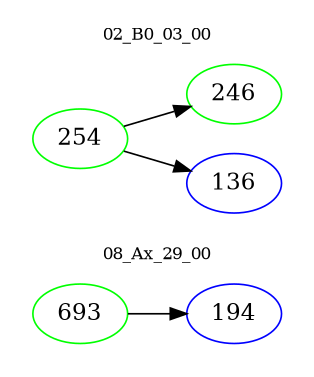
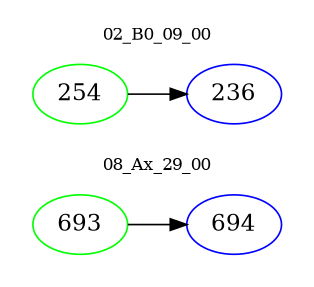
cluster "02_B0_03_00": label "02_B0_03_00" -> "02_B0_09_00"
node "246": removed
node "136": label "136" -> "236"
node "194": label "194" -> "694"
